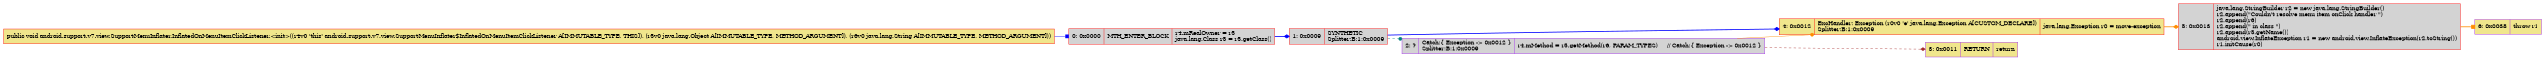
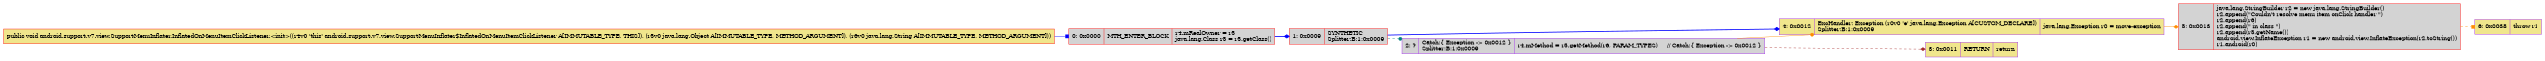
node "4: 0x0012": color red -> purple
edge "4: 0x0012" -> "5: 0x0013": style bold -> solid
edge "5: 0x0013" -> "6: 0x0038": style bold -> dashed
node "5: 0x0013": text "r1.initCause(r0)" -> "r1.android(r0)"
